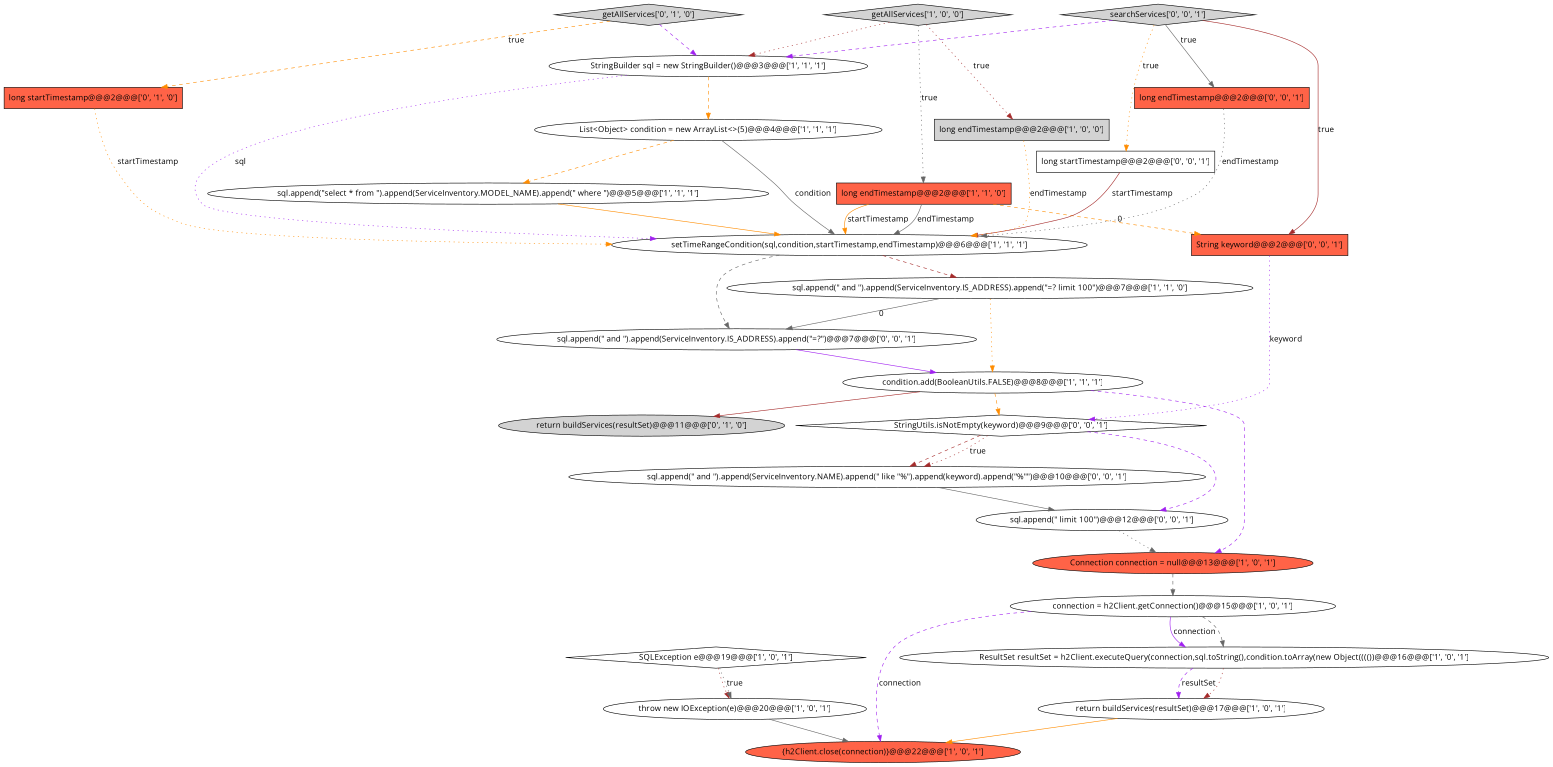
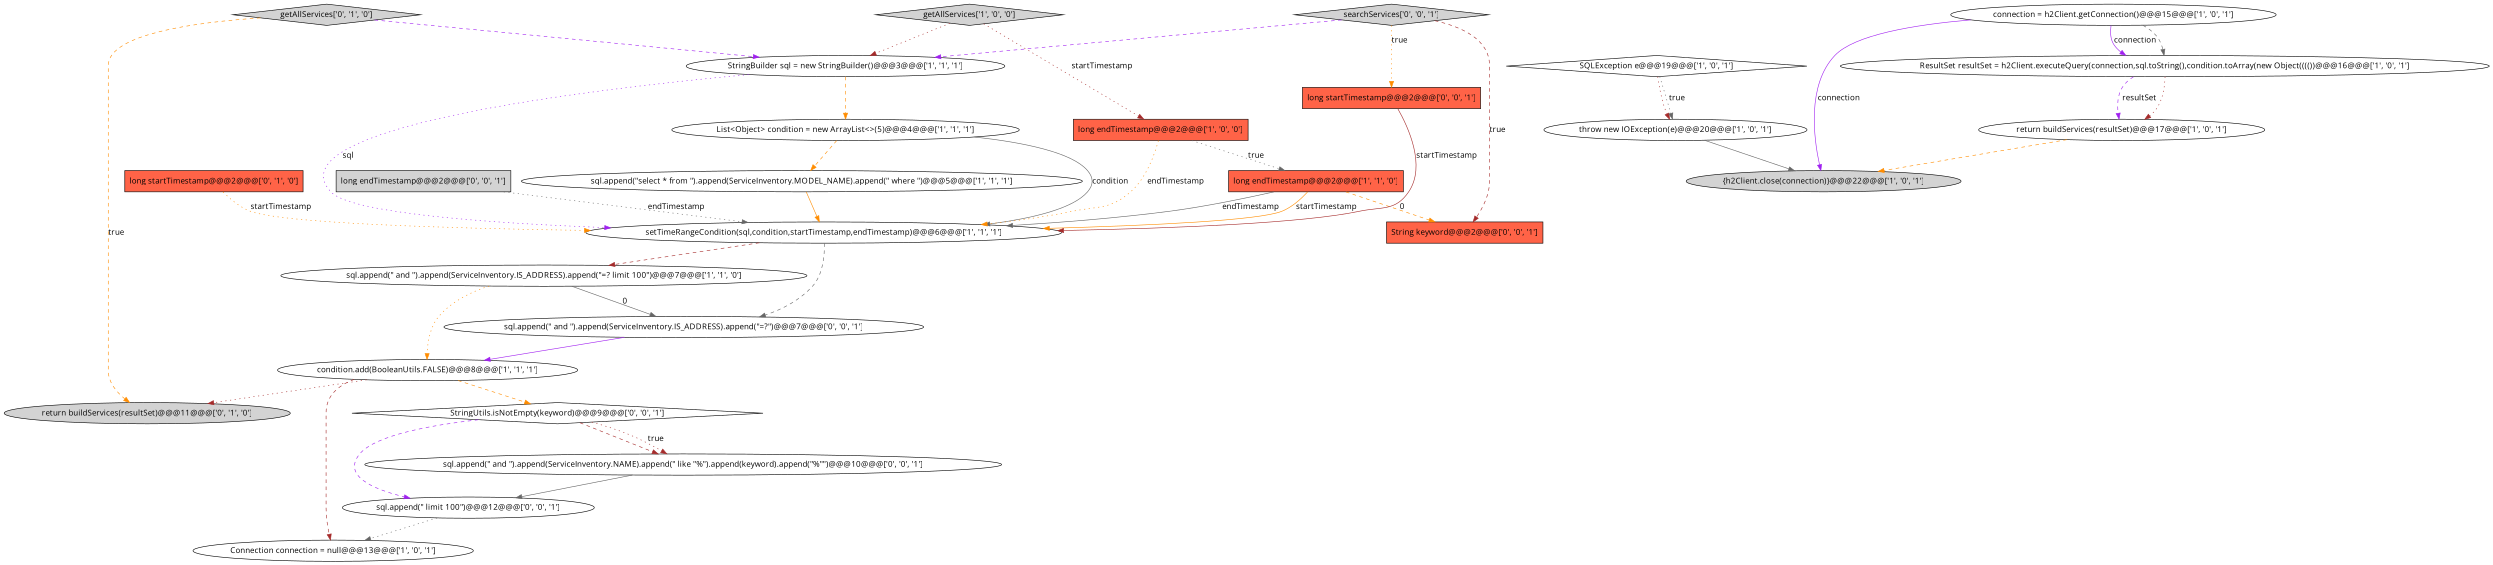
edge "getAllServices['0', '1', '0']" -> "long startTimestamp@@@2@@@['0', '1', '0']": now "getAllServices['0', '1', '0']" -> "return buildServices(resultSet)@@@11@@@['0', '1', '0']"
edge "searchServices['0', '0', '1']" -> "long endTimestamp@@@2@@@['0', '0', '1']": removed, label "true"
edge "getAllServices['1', '0', '0']" -> "long endTimestamp@@@2@@@['1', '0', '0']": label "true" -> "startTimestamp"
edge "searchServices['0', '0', '1']" -> "String keyword@@@2@@@['0', '0', '1']": style solid -> dashed
node "long endTimestamp@@@2@@@['0', '0', '1']": fillcolor tomato -> lightgray
edge "getAllServices['1', '0', '0']" -> "long endTimestamp@@@2@@@['1', '1', '0']": now "long endTimestamp@@@2@@@['1', '0', '0']" -> "long endTimestamp@@@2@@@['1', '1', '0']"
node "long endTimestamp@@@2@@@['1', '0', '0']": fillcolor lightgray -> tomato
node "long startTimestamp@@@2@@@['0', '0', '1']": fillcolor white -> tomato
edge "String keyword@@@2@@@['0', '0', '1']" -> "StringUtils.isNotEmpty(keyword)@@@9@@@['0', '0', '1']": removed, label "keyword"
edge "condition.add(BooleanUtils.FALSE)@@@8@@@['1', '1', '1']" -> "return buildServices(resultSet)@@@11@@@['0', '1', '0']": style solid -> dotted
edge "condition.add(BooleanUtils.FALSE)@@@8@@@['1', '1', '1']" -> "Connection connection = null@@@13@@@['1', '0', '1']": color purple -> brown
node "Connection connection = null@@@13@@@['1', '0', '1']": fillcolor tomato -> white
edge "Connection connection = null@@@13@@@['1', '0', '1']" -> "connection = h2Client.getConnection()@@@15@@@['1', '0', '1']": removed
edge "connection = h2Client.getConnection()@@@15@@@['1', '0', '1']" -> "{h2Client.close(connection)}@@@22@@@['1', '0', '1']": style dashed -> solid
edge "return buildServices(resultSet)@@@17@@@['1', '0', '1']" -> "{h2Client.close(connection)}@@@22@@@['1', '0', '1']": style solid -> dashed
node "{h2Client.close(connection)}@@@22@@@['1', '0', '1']": fillcolor tomato -> lightgray
